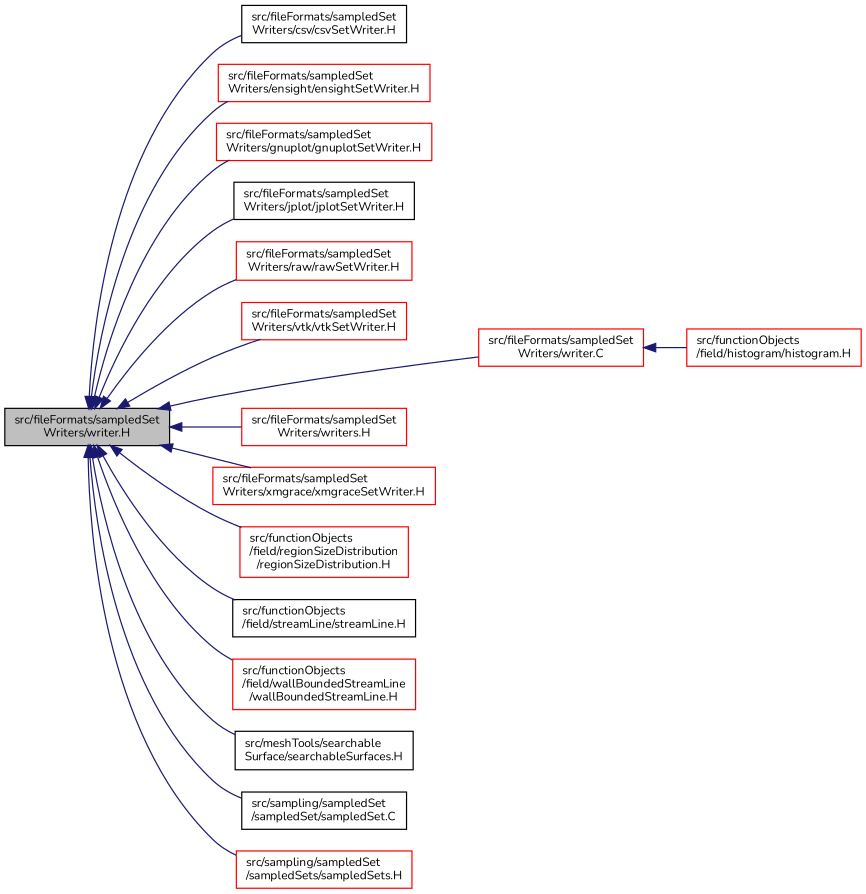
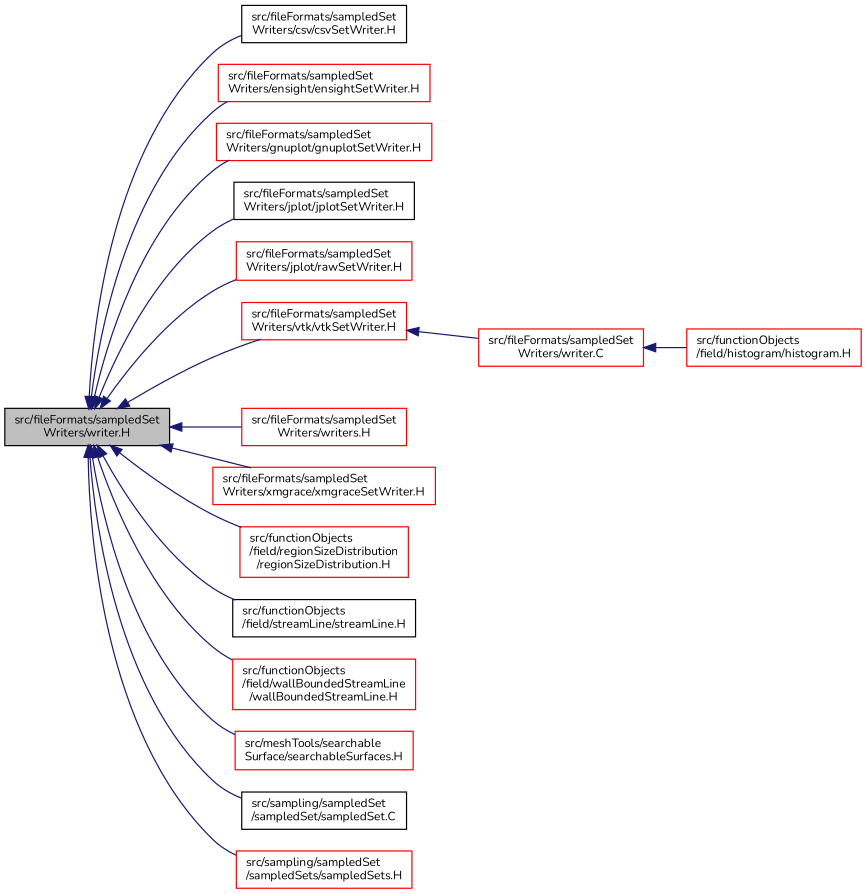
node "src/fileFormats/sampledSet Writers/raw/rawSetWriter.H": label "src/fileFormats/sampledSet Writers/raw/rawSetWriter.H" -> "src/fileFormats/sampledSet Writers/jplot/rawSetWriter.H"
edge "src/fileFormats/sampledSet Writers/writer.C" -> "src/fileFormats/sampledSet Writers/writer.H": now "src/fileFormats/sampledSet Writers/writer.C" -> "src/fileFormats/sampledSet Writers/vtk/vtkSetWriter.H"
node "src/meshTools/searchable Surface/searchableSurfaces.H": color black -> red
